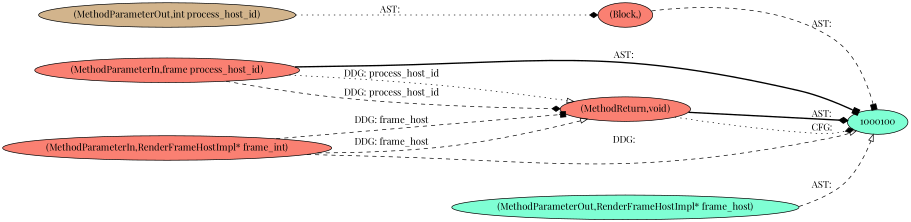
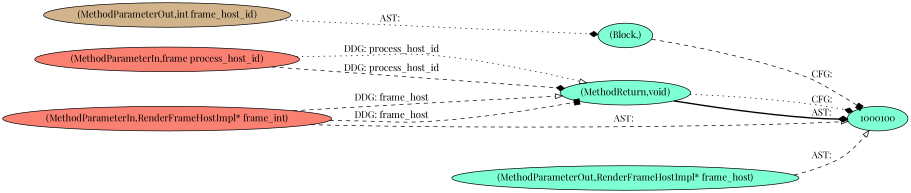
node "(MethodParameterOut,int process_host_id)": label "(MethodParameterOut,int process_host_id)" -> "(MethodParameterOut,int frame_host_id)"
node "(Block,)": fillcolor salmon -> aquamarine
edge "(Block,)" -> "1000100": label "AST: " -> "CFG: "
edge "(MethodParameterIn,frame process_host_id)" -> "1000100": removed, label "AST:"
node "(MethodReturn,void)": fillcolor salmon -> aquamarine
edge "(MethodParameterIn,RenderFrameHostImpl* frame_int)" -> "1000100": label "DDG: " -> "AST: "
